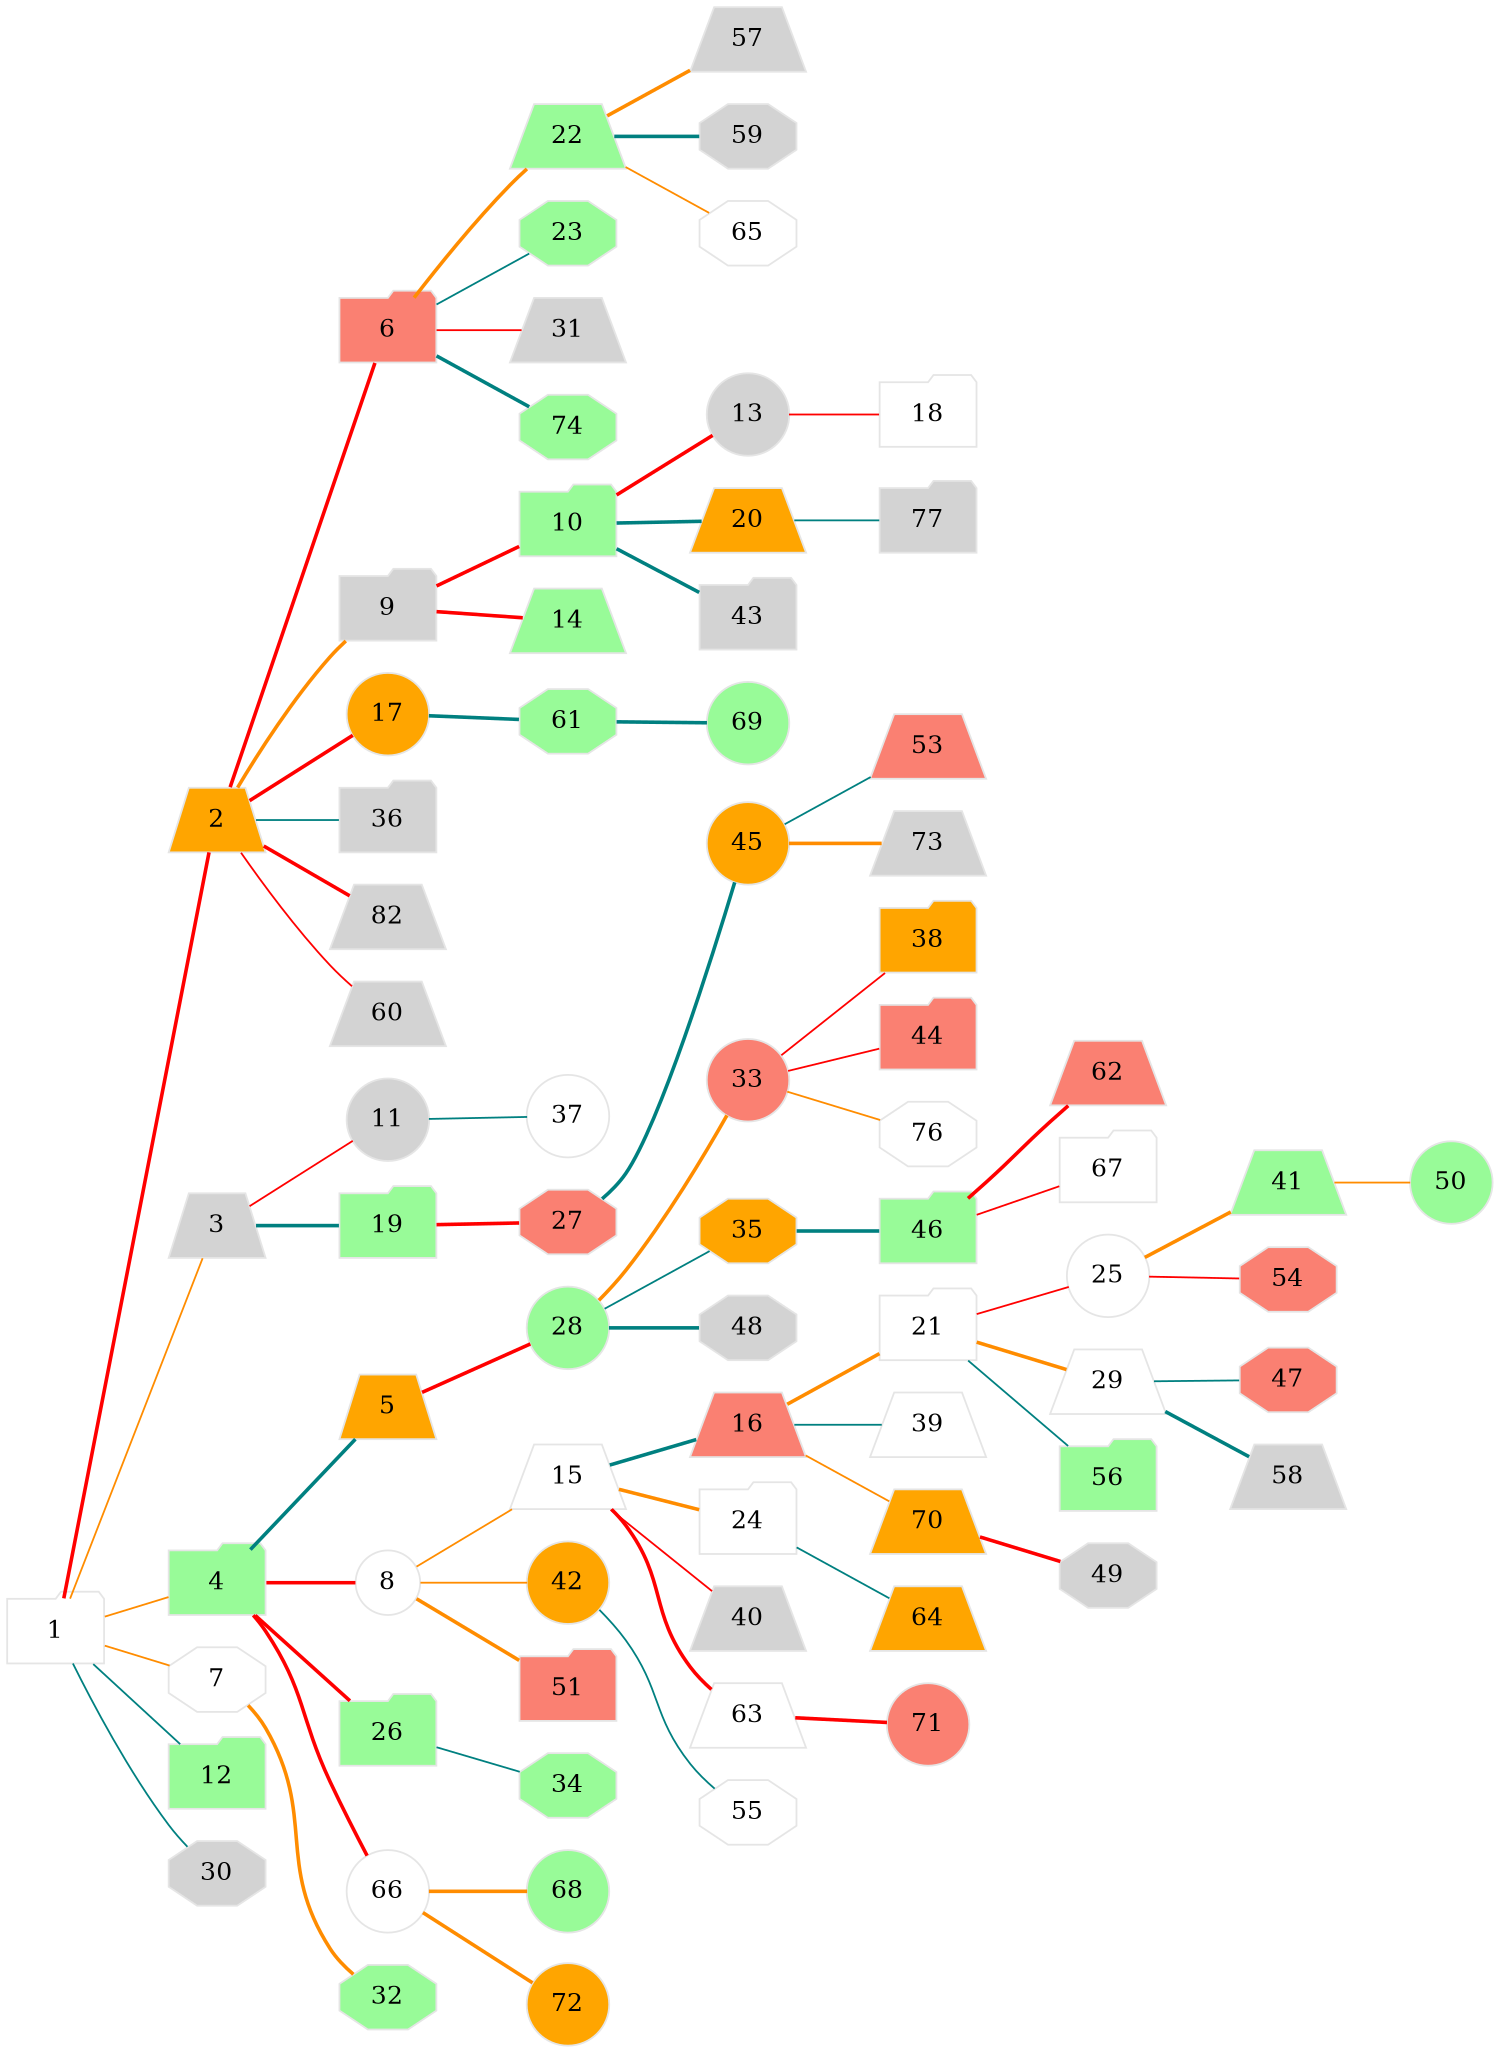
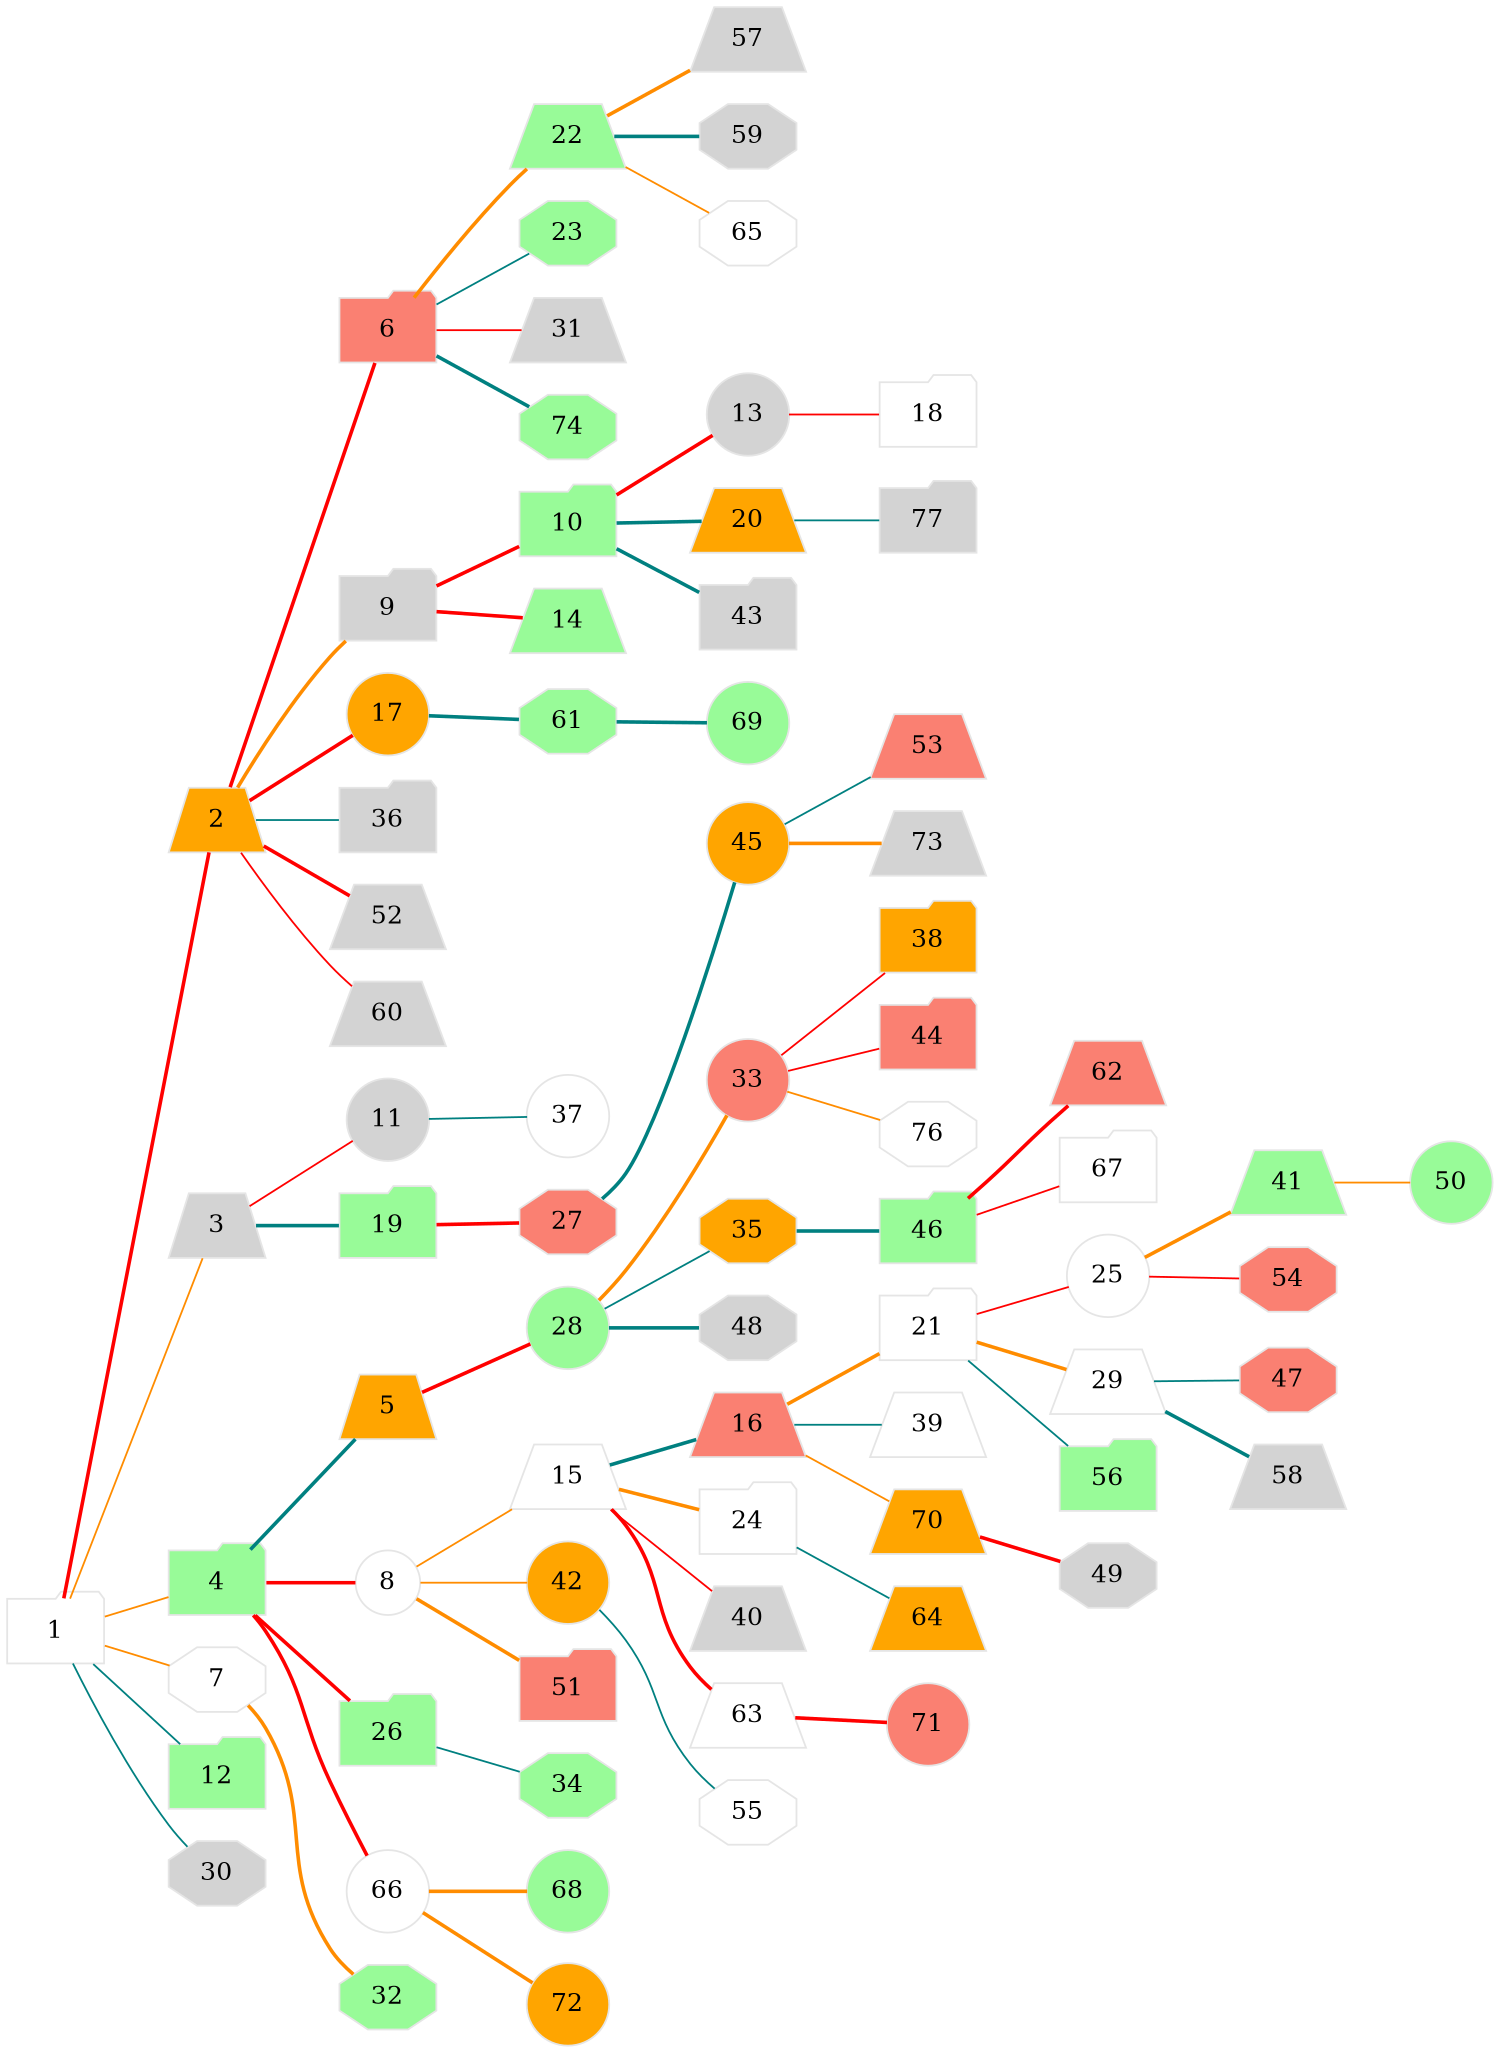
node "82": label "82" -> "52"
